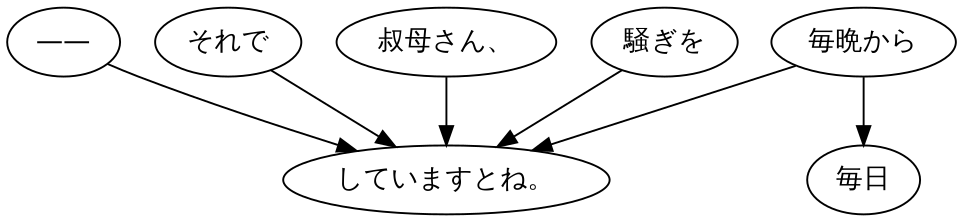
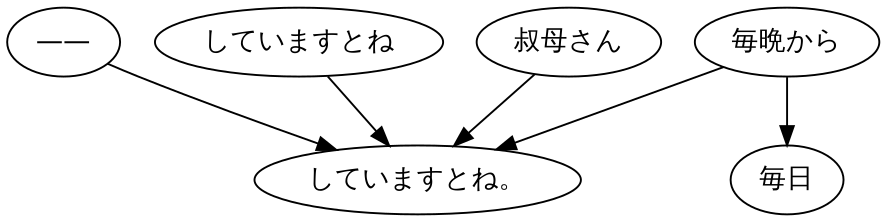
node "それで": label "それで" -> "していますとね"
node "叔母さん、": removed
node "騒ぎを": label "騒ぎを" -> "叔母さん"
